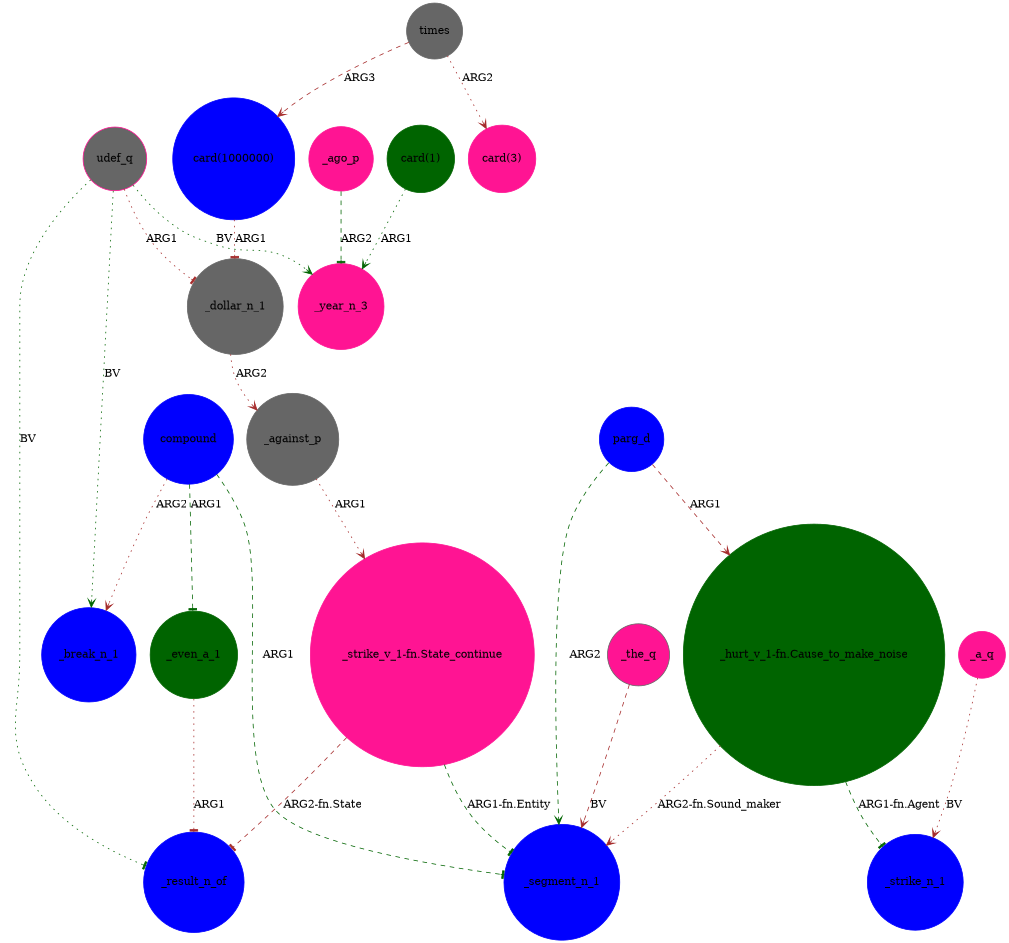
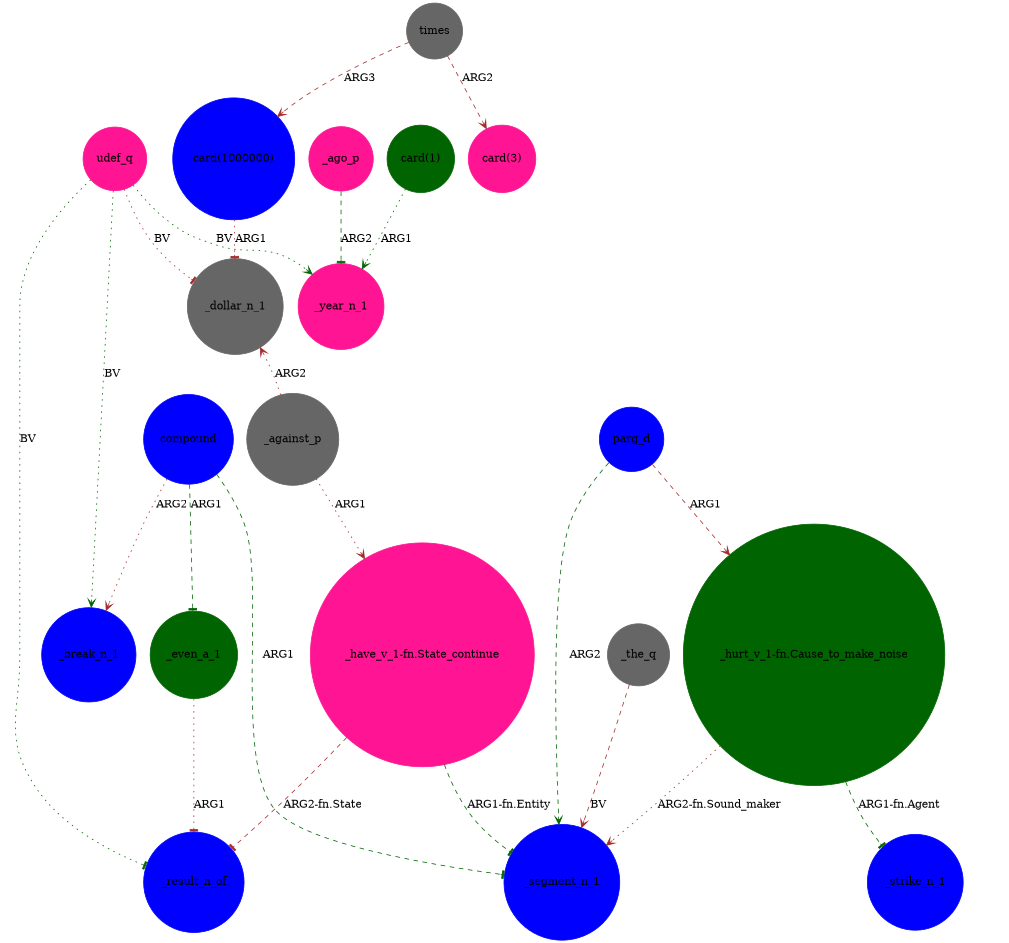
edge "times" -> "card(3)": style dotted -> dashed
node "udef_q": fillcolor gray40 -> deeppink
edge "udef_q" -> "_dollar_n_1": label "ARG1" -> "BV"
node "_year_n_3": label "_year_n_3" -> "_year_n_1"
edge "_dollar_n_1" -> "_against_p": reversed
node "_strike_v_1-fn.State_continue": label "_strike_v_1-fn.State_continue" -> "_have_v_1-fn.State_continue"
node "_the_q": fillcolor deeppink -> gray40
node "_a_q": removed
